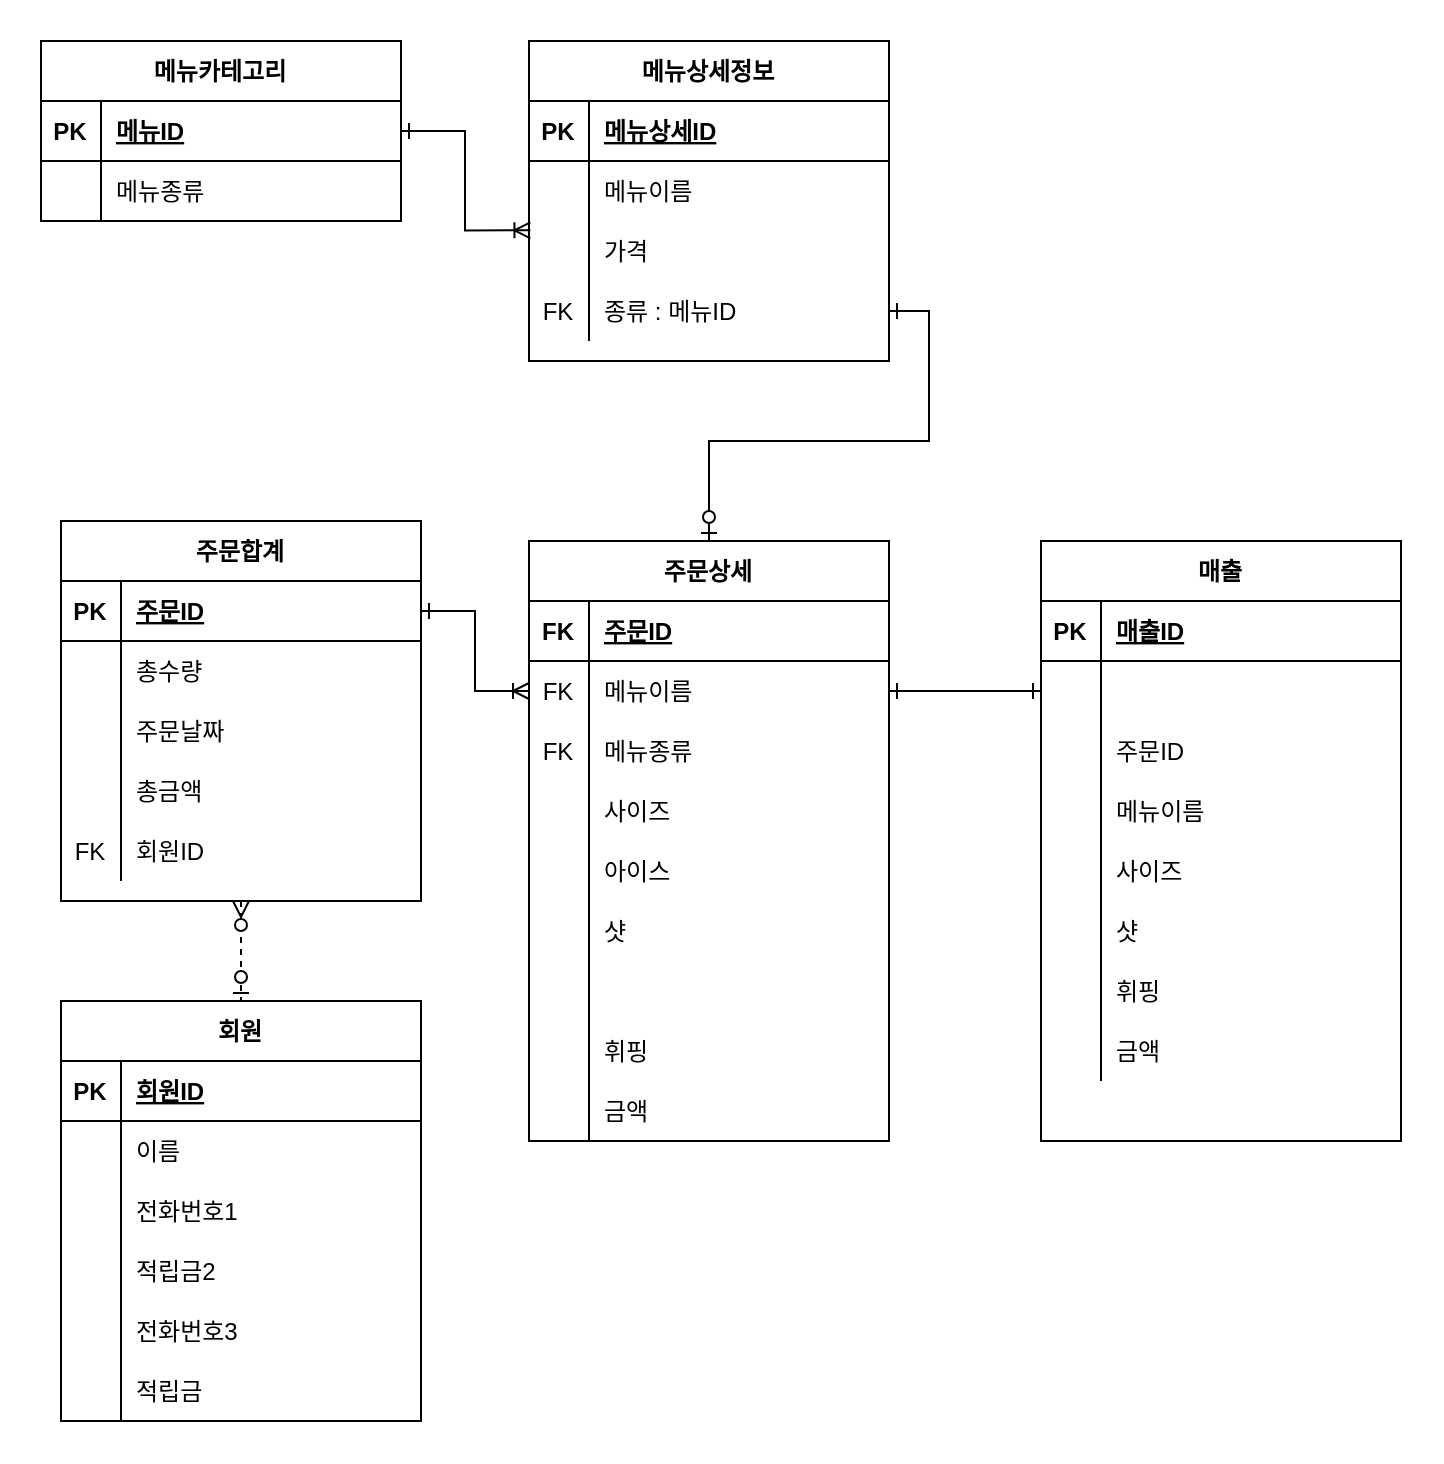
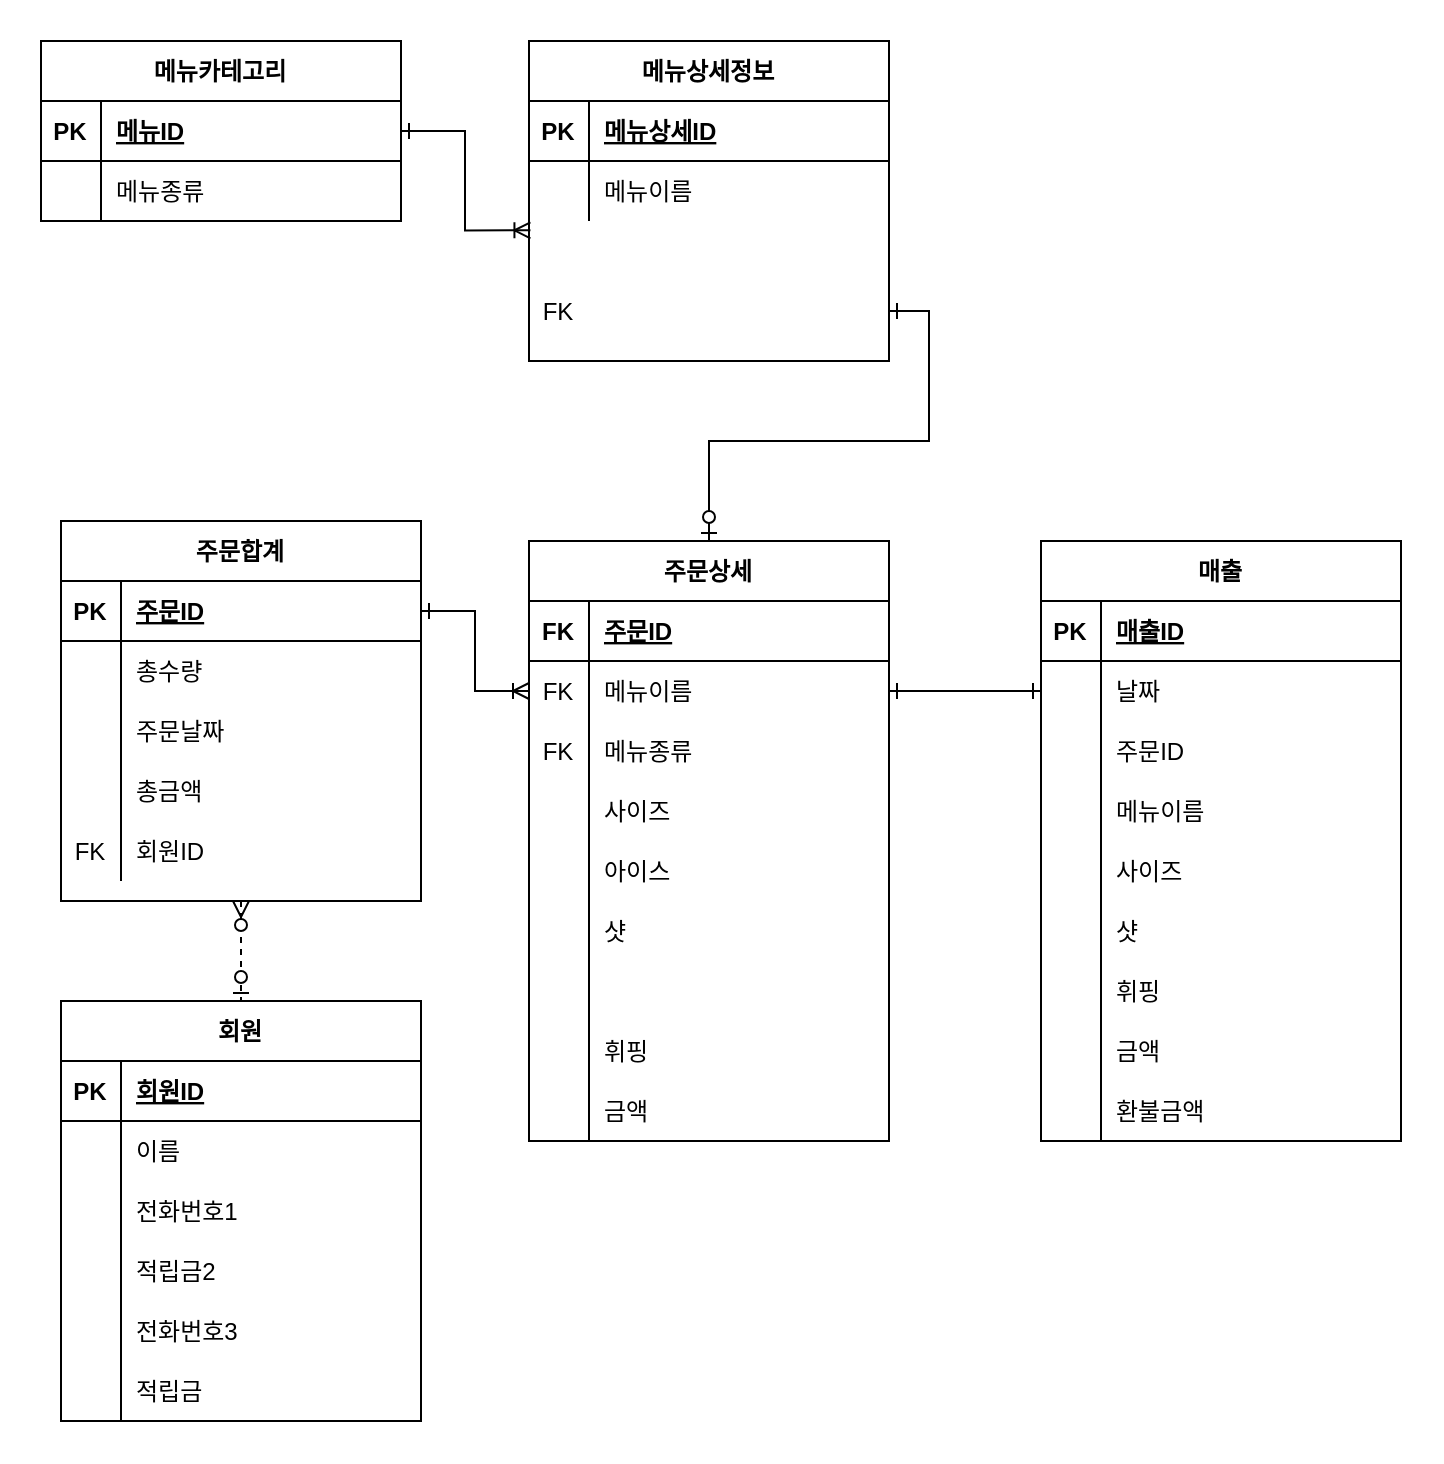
node "가격": removed
node "종류 : 메뉴ID": removed
node "날짜": added
node "환불금액": added
